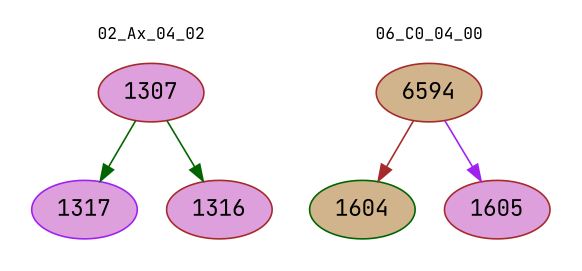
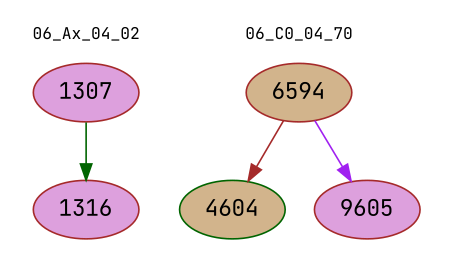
cluster "02_Ax_04_02": label "02_Ax_04_02" -> "06_Ax_04_02"
cluster "06_C0_04_00": label "06_C0_04_00" -> "06_C0_04_70"
node "1317": removed
node "1604": label "1604" -> "4604"
node "1605": label "1605" -> "9605"
